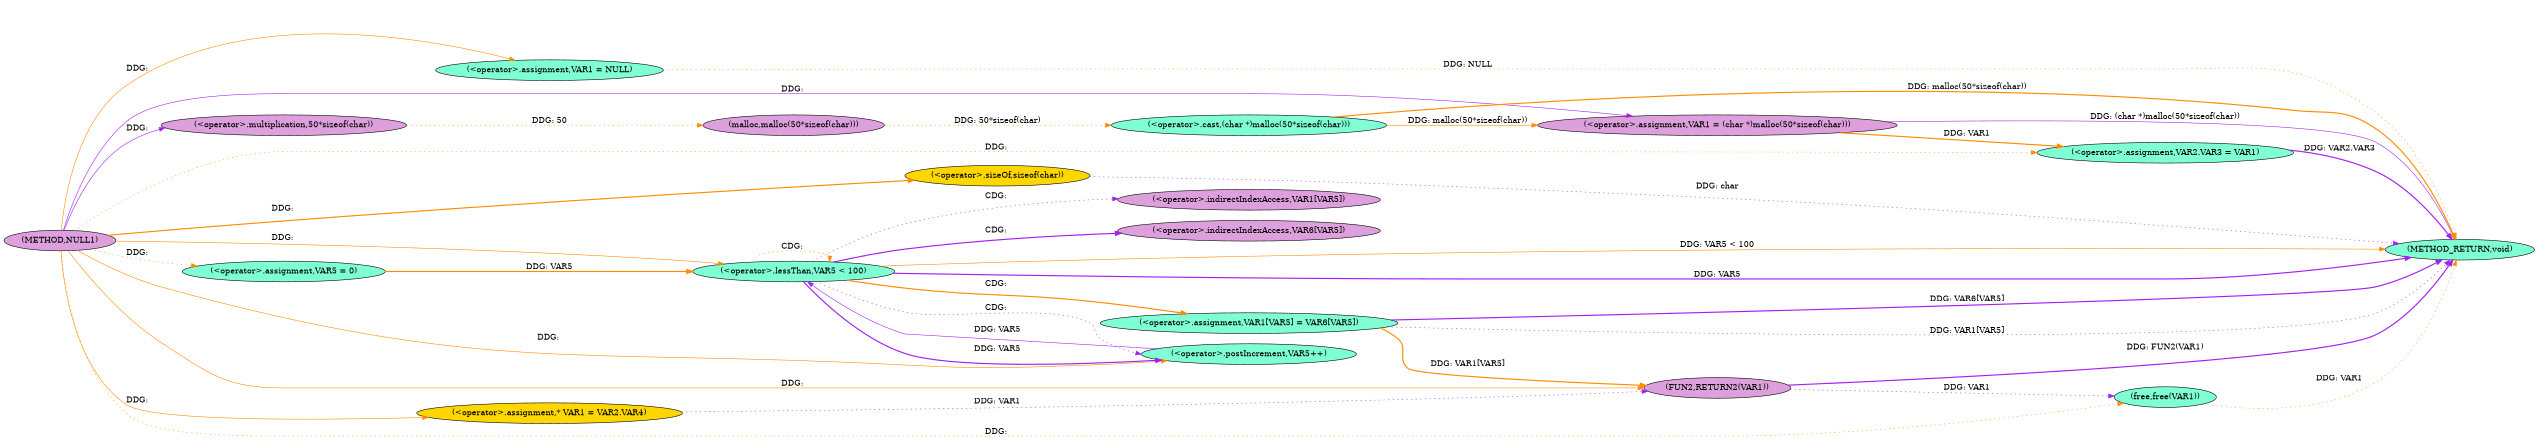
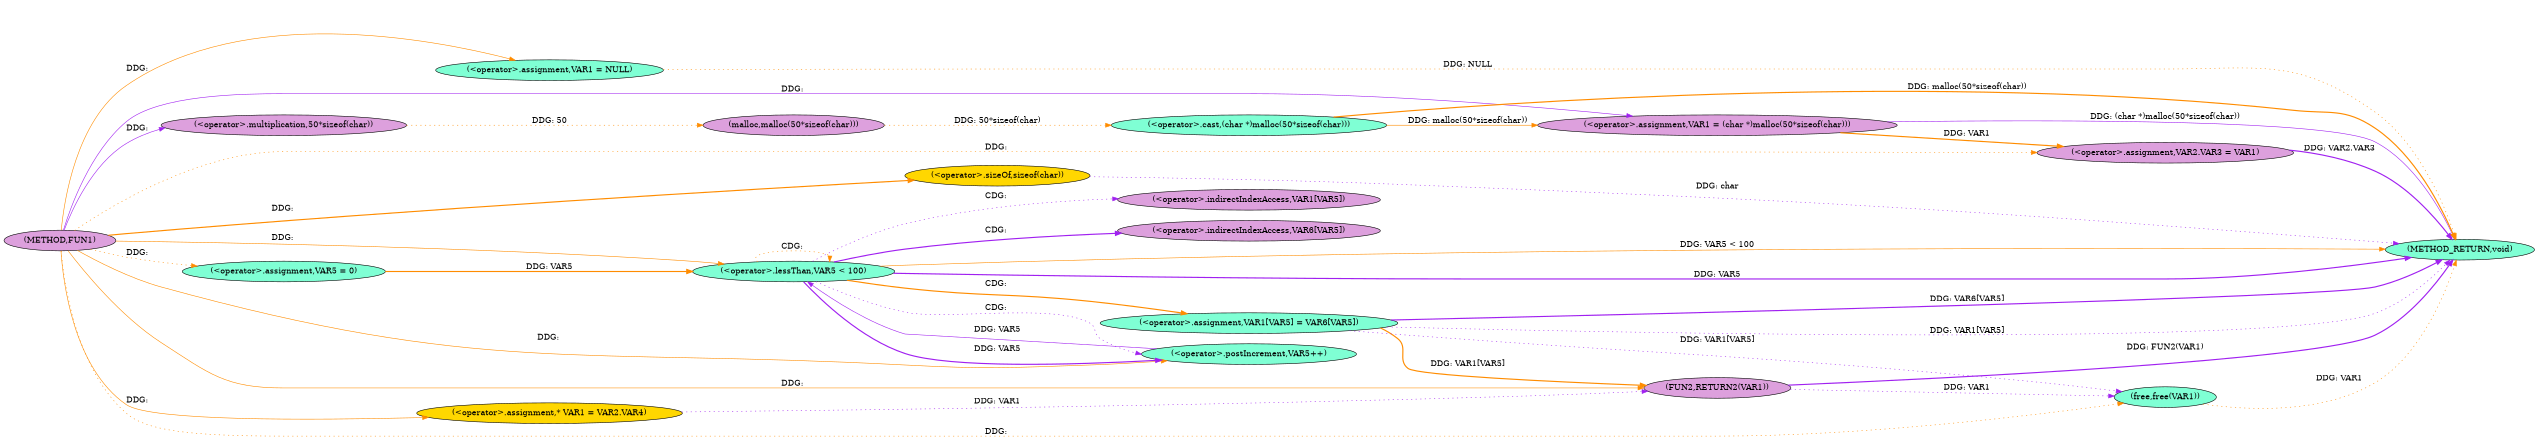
node "(<operator>.assignment,VAR2.VAR3 = VAR1)": fillcolor aquamarine -> plum
node "(METHOD,NULL1)": label "(METHOD,NULL1)" -> "(METHOD,FUN1)"
edge "(<operator>.assignment,VAR1[VAR5] = VAR6[VAR5])" -> "(free,free(VAR1))": added, label "DDG: VAR1[VAR5]"
